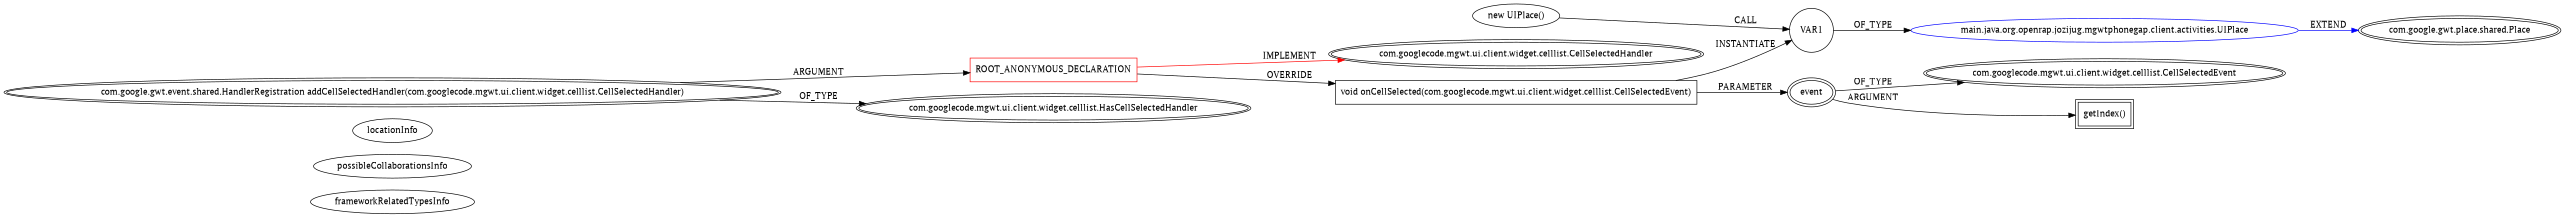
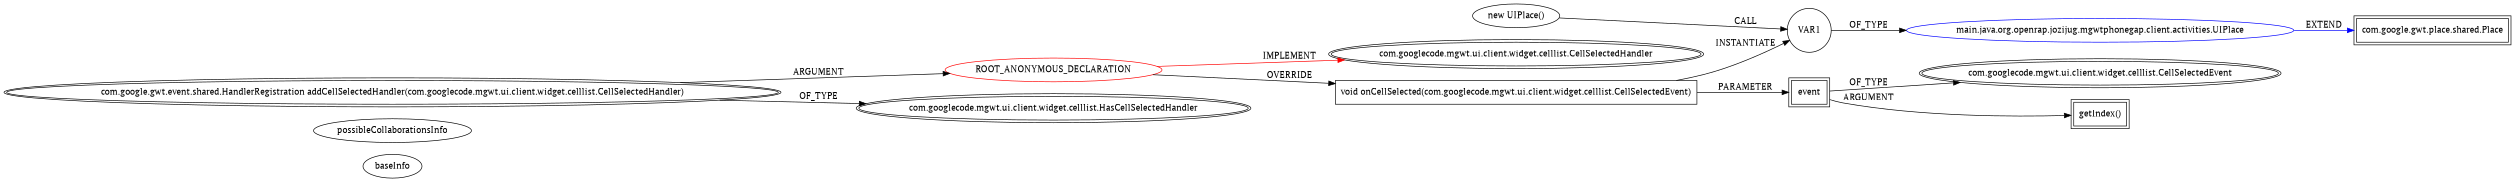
node "com.google.gwt.place.shared.Place": shape ellipse -> box
node "ROOT_ANONYMOUS_DECLARATION": shape box -> ellipse
node "event": shape ellipse -> box
node "locationInfo": removed
node "baseInfo": added
node "frameworkRelatedTypesInfo": removed
